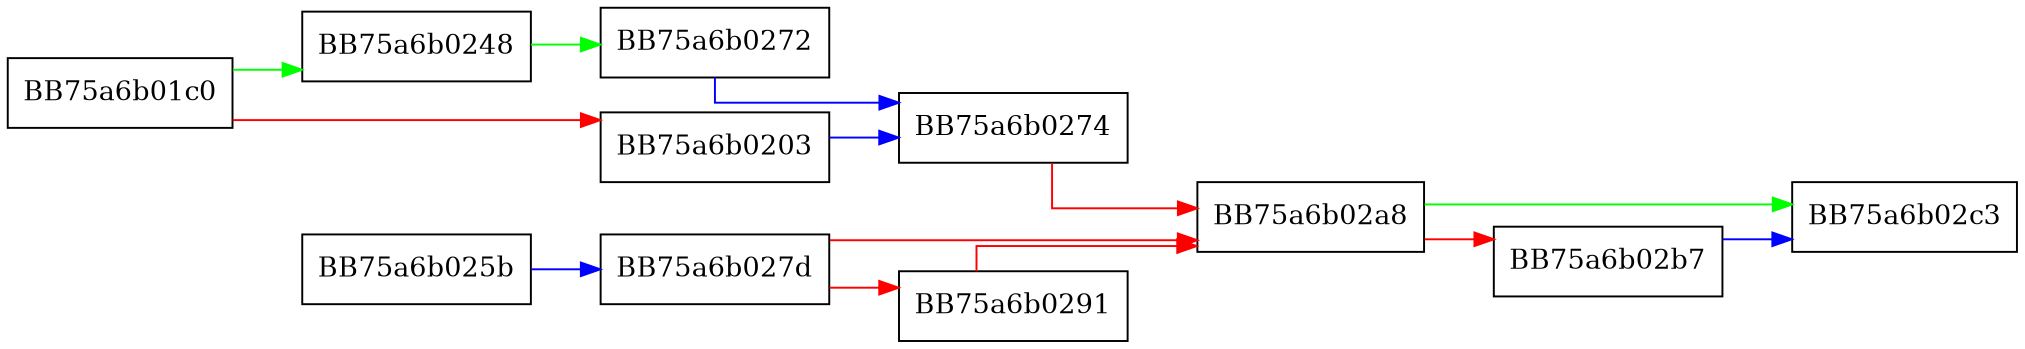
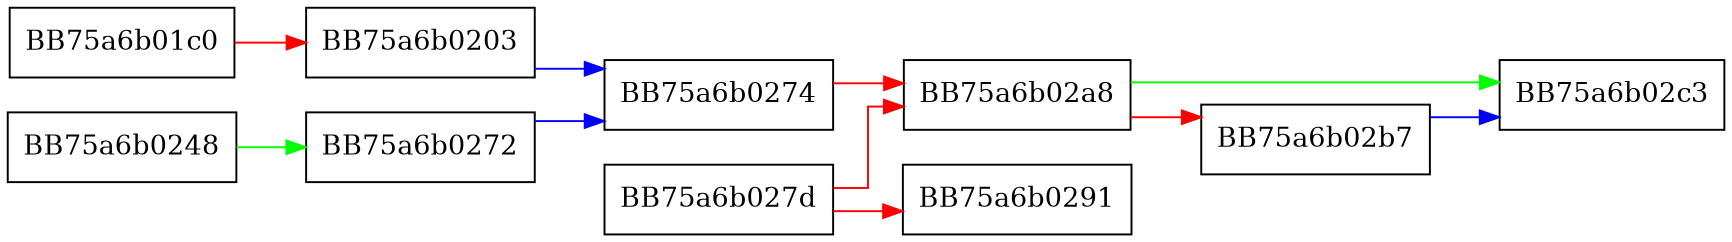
edge "BB75a6b01c0" -> "BB75a6b0248": removed
edge "BB75a6b0291" -> "BB75a6b02a8": removed
node "BB75a6b025b": removed
